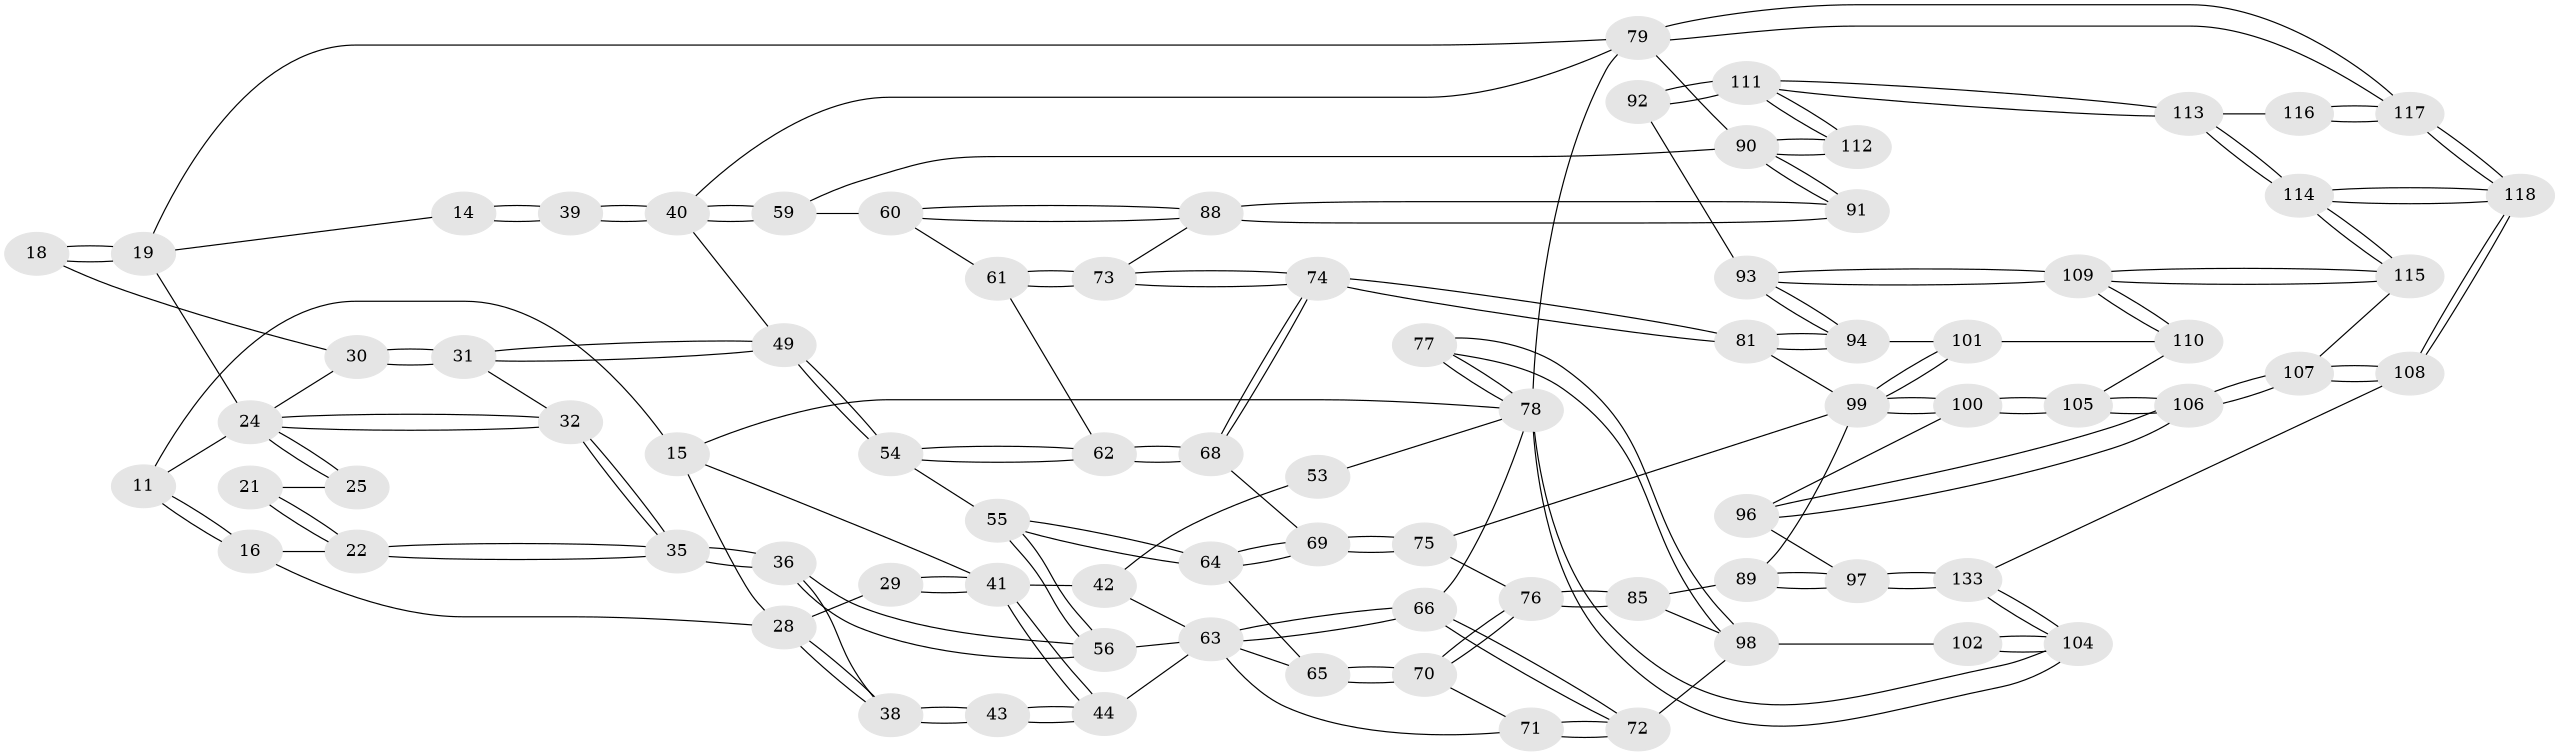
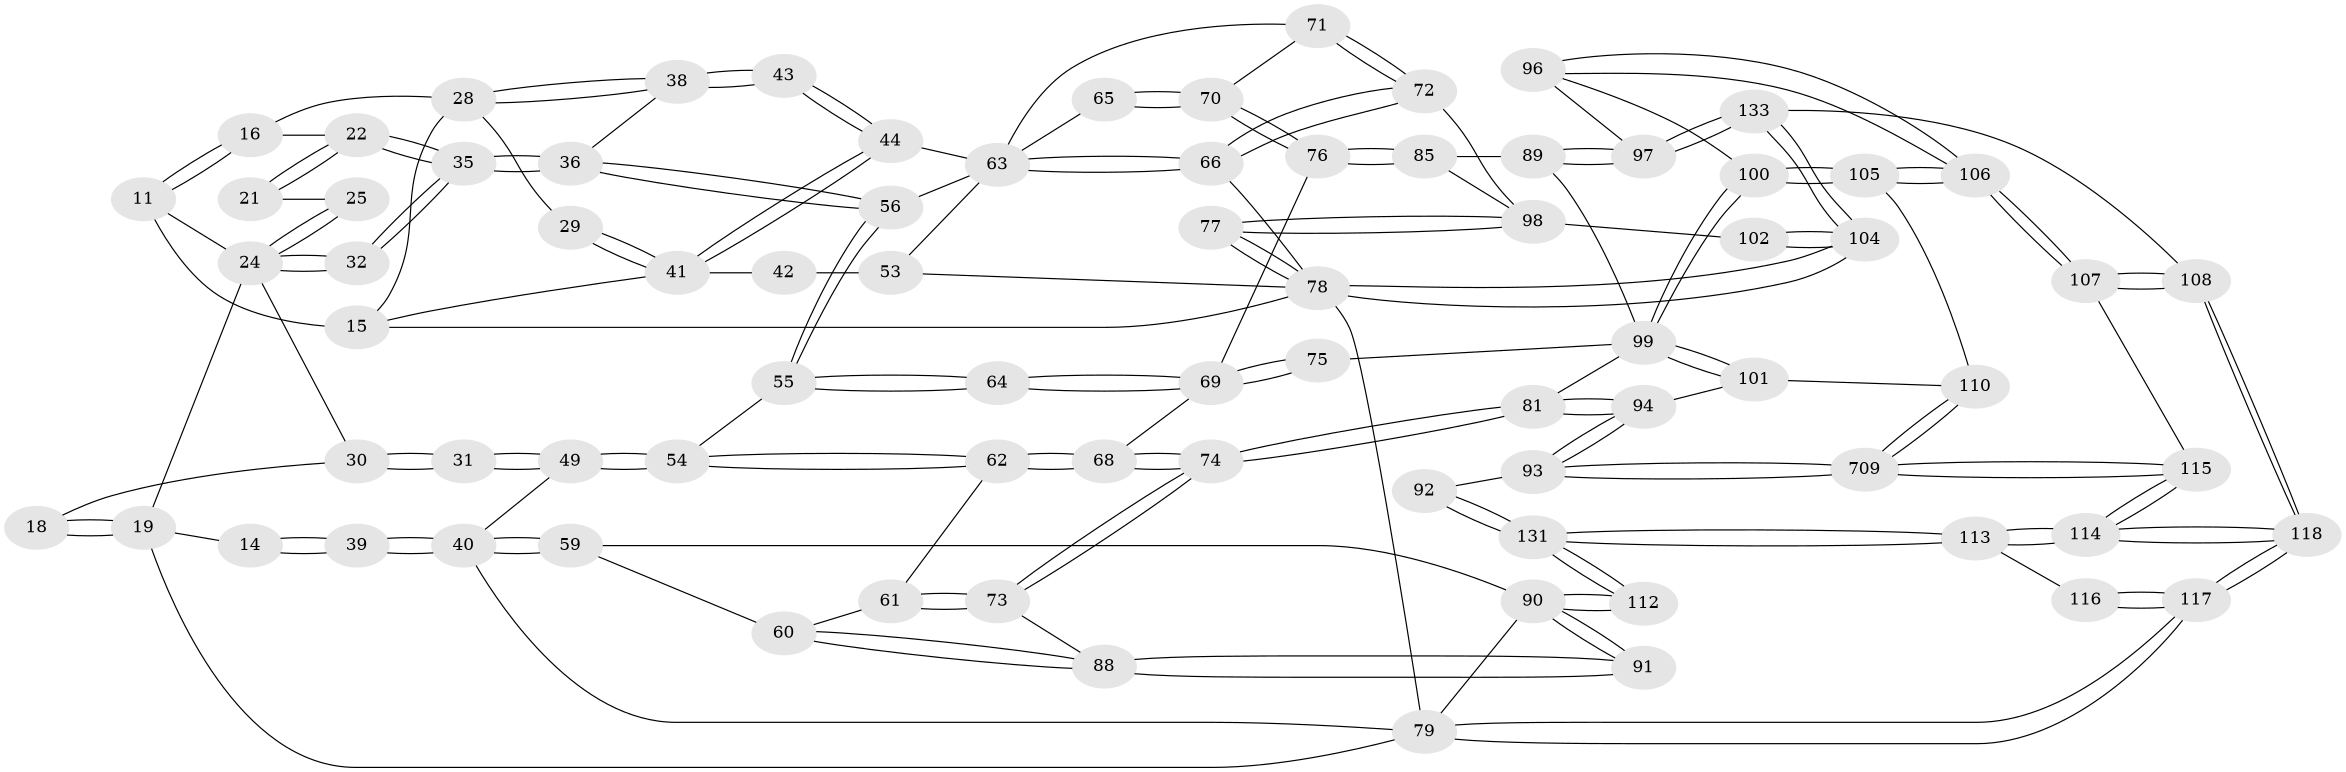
node "111": label "111" -> "131"
node "109": label "109" -> "709"
edge "31" -- "32": removed
edge "75" -- "76": now "69" -- "76"
edge "42" -- "63": now "53" -- "63"
edge "64" -- "65": removed
